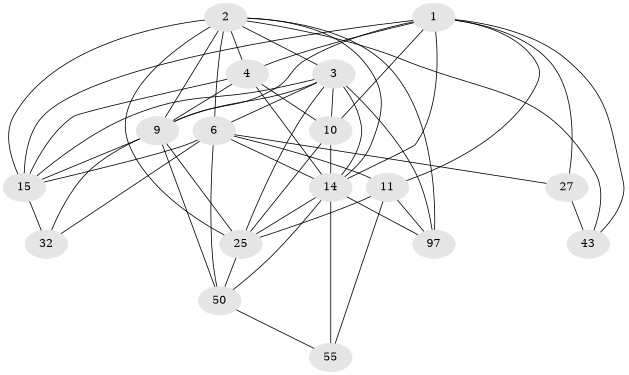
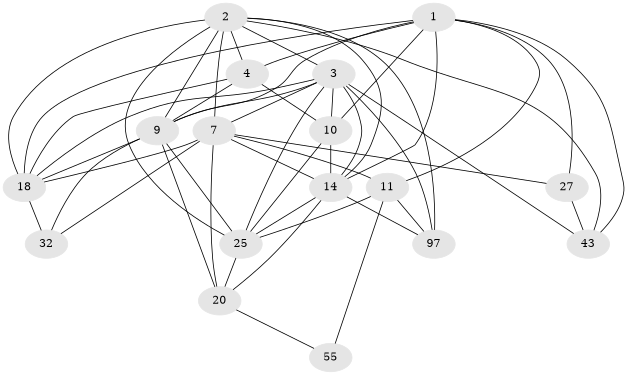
edge "4" -- "14": removed
node "6": label "6" -> "7"
edge "3" -- "43": added
node "15": label "15" -> "18"
edge "14" -- "55": removed
node "50": label "50" -> "20"
